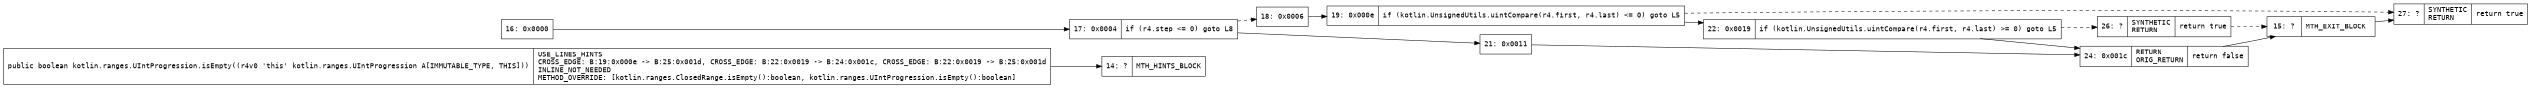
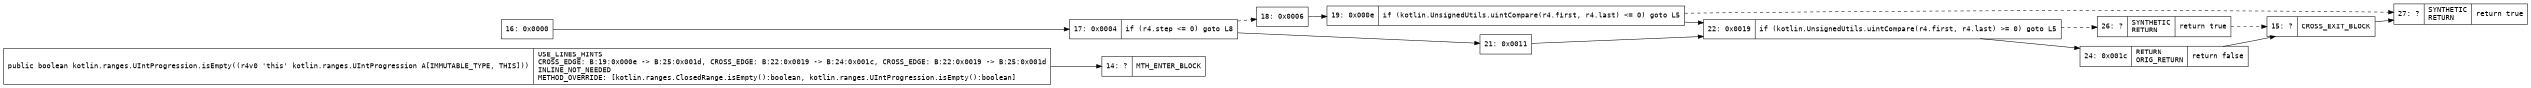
node "15: ?": text "MTH_EXIT_BLOCK" -> "CROSS_EXIT_BLOCK"
edge "21: 0x0011" -> "24: 0x001c": now "21: 0x0011" -> "22: 0x0019"
node "14: ?": text "MTH_HINTS_BLOCK" -> "MTH_ENTER_BLOCK"
